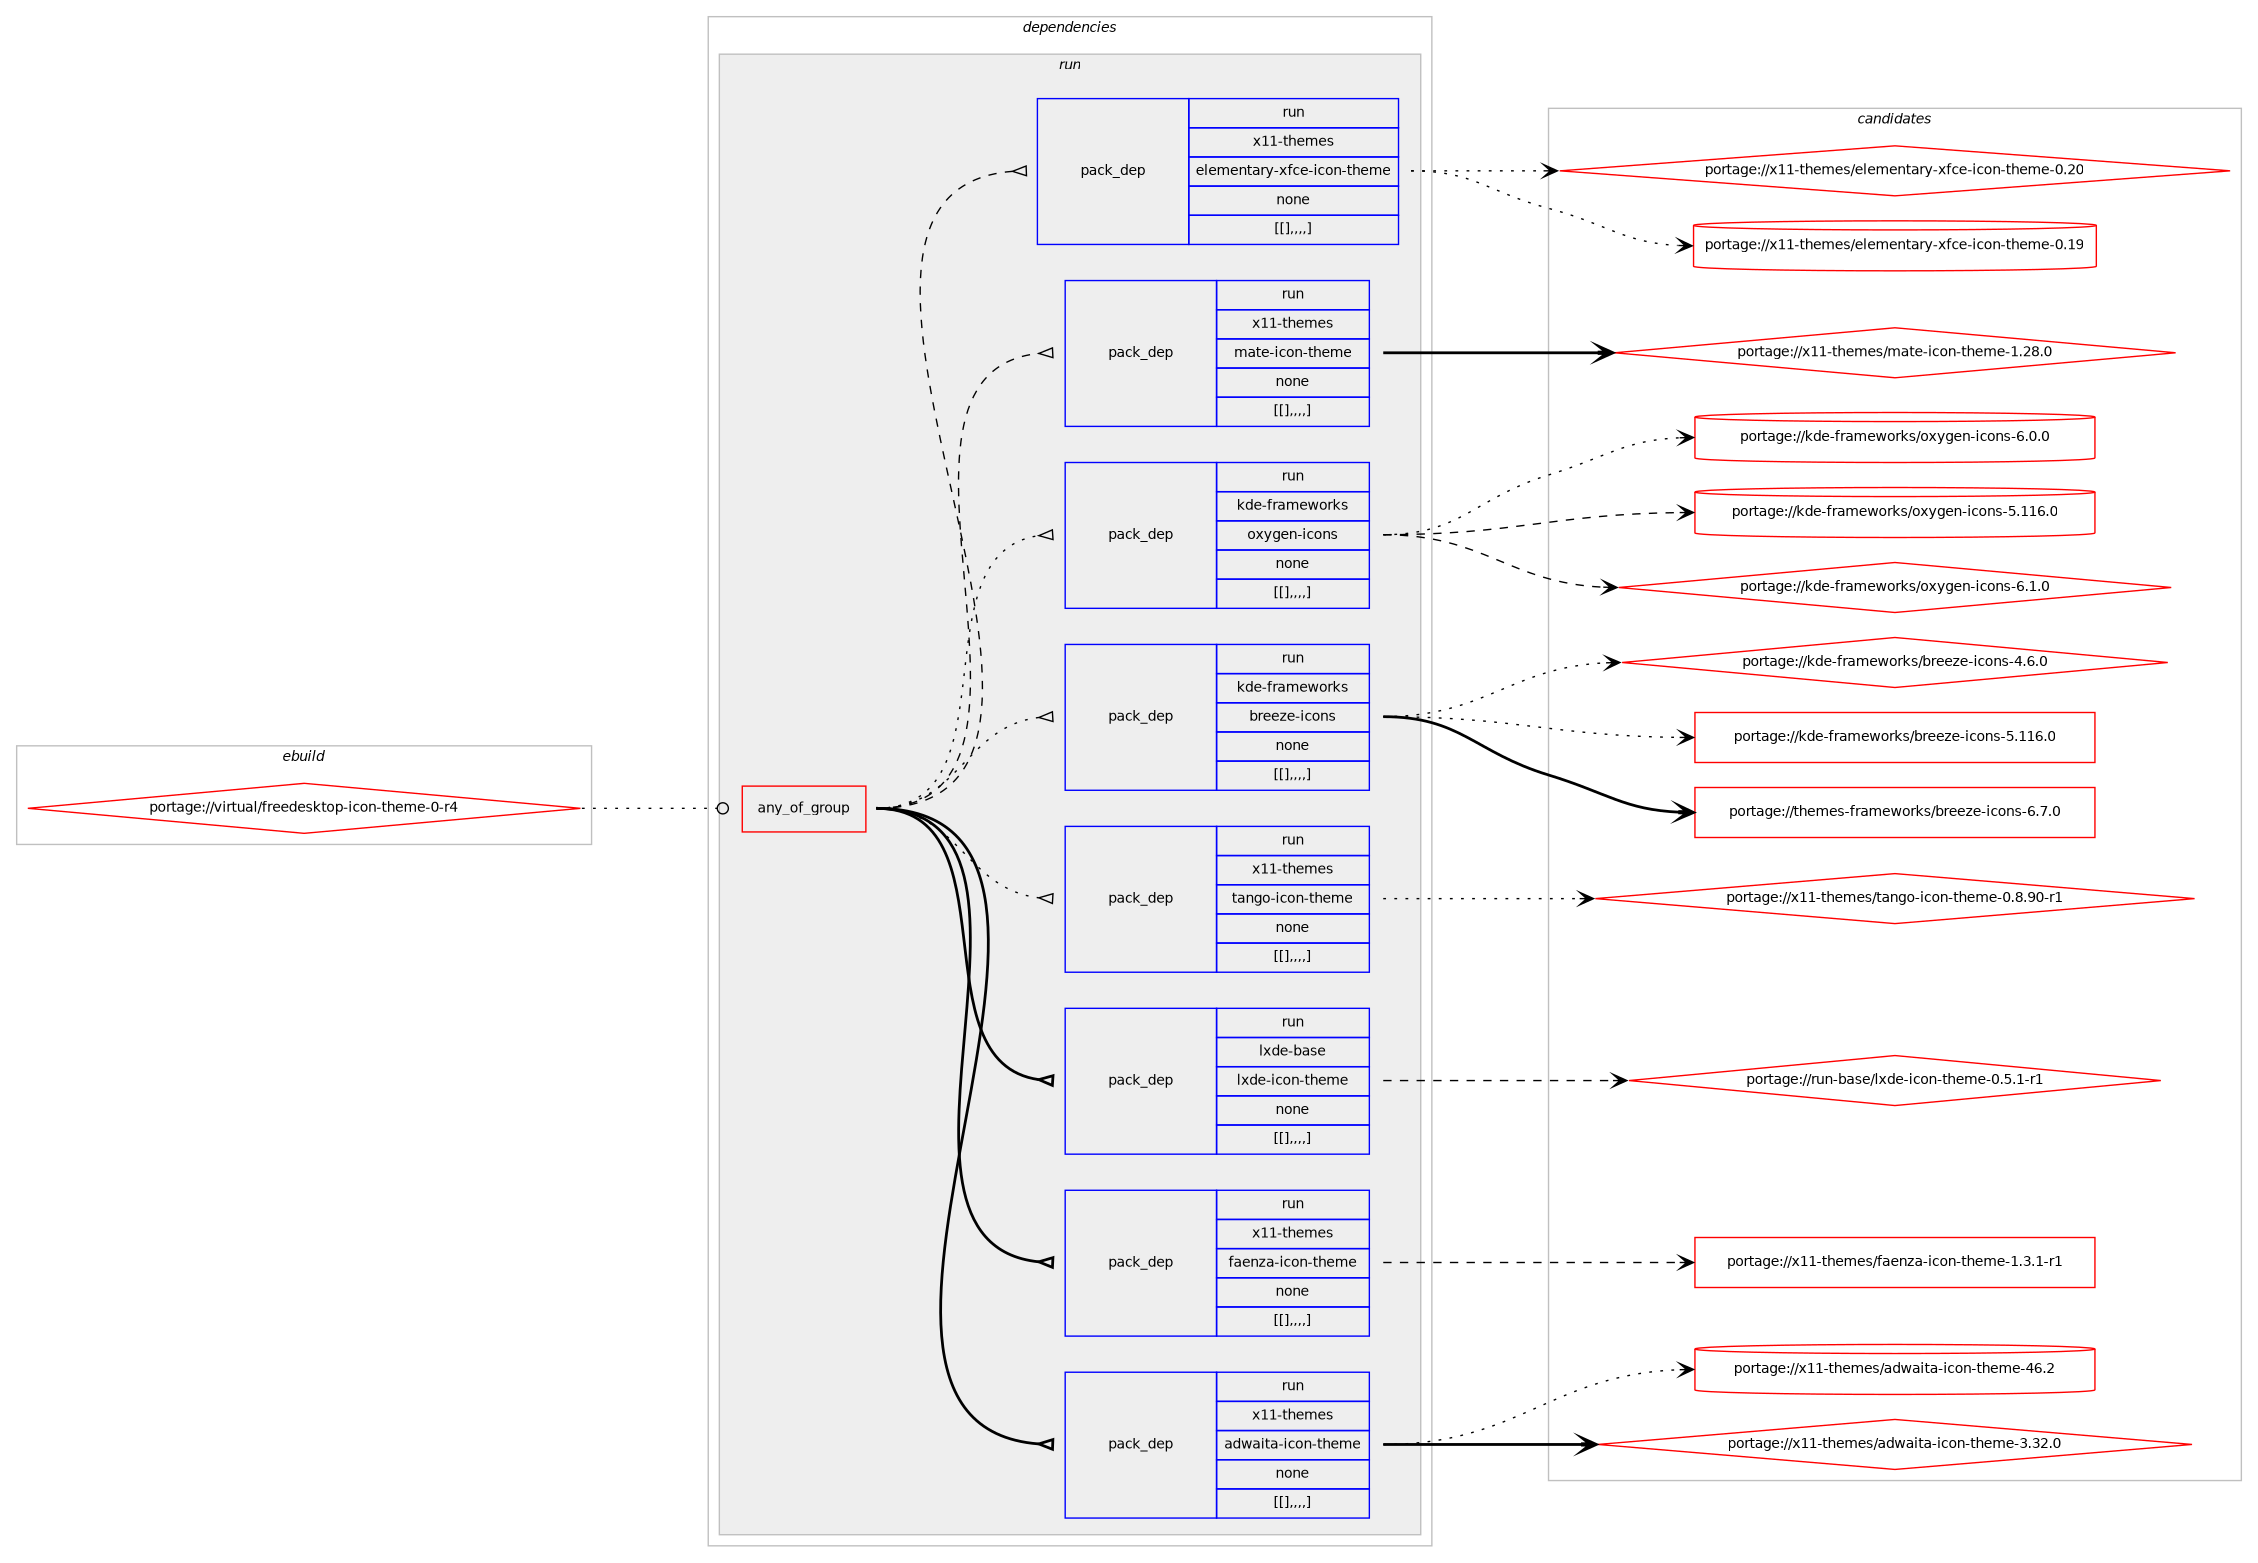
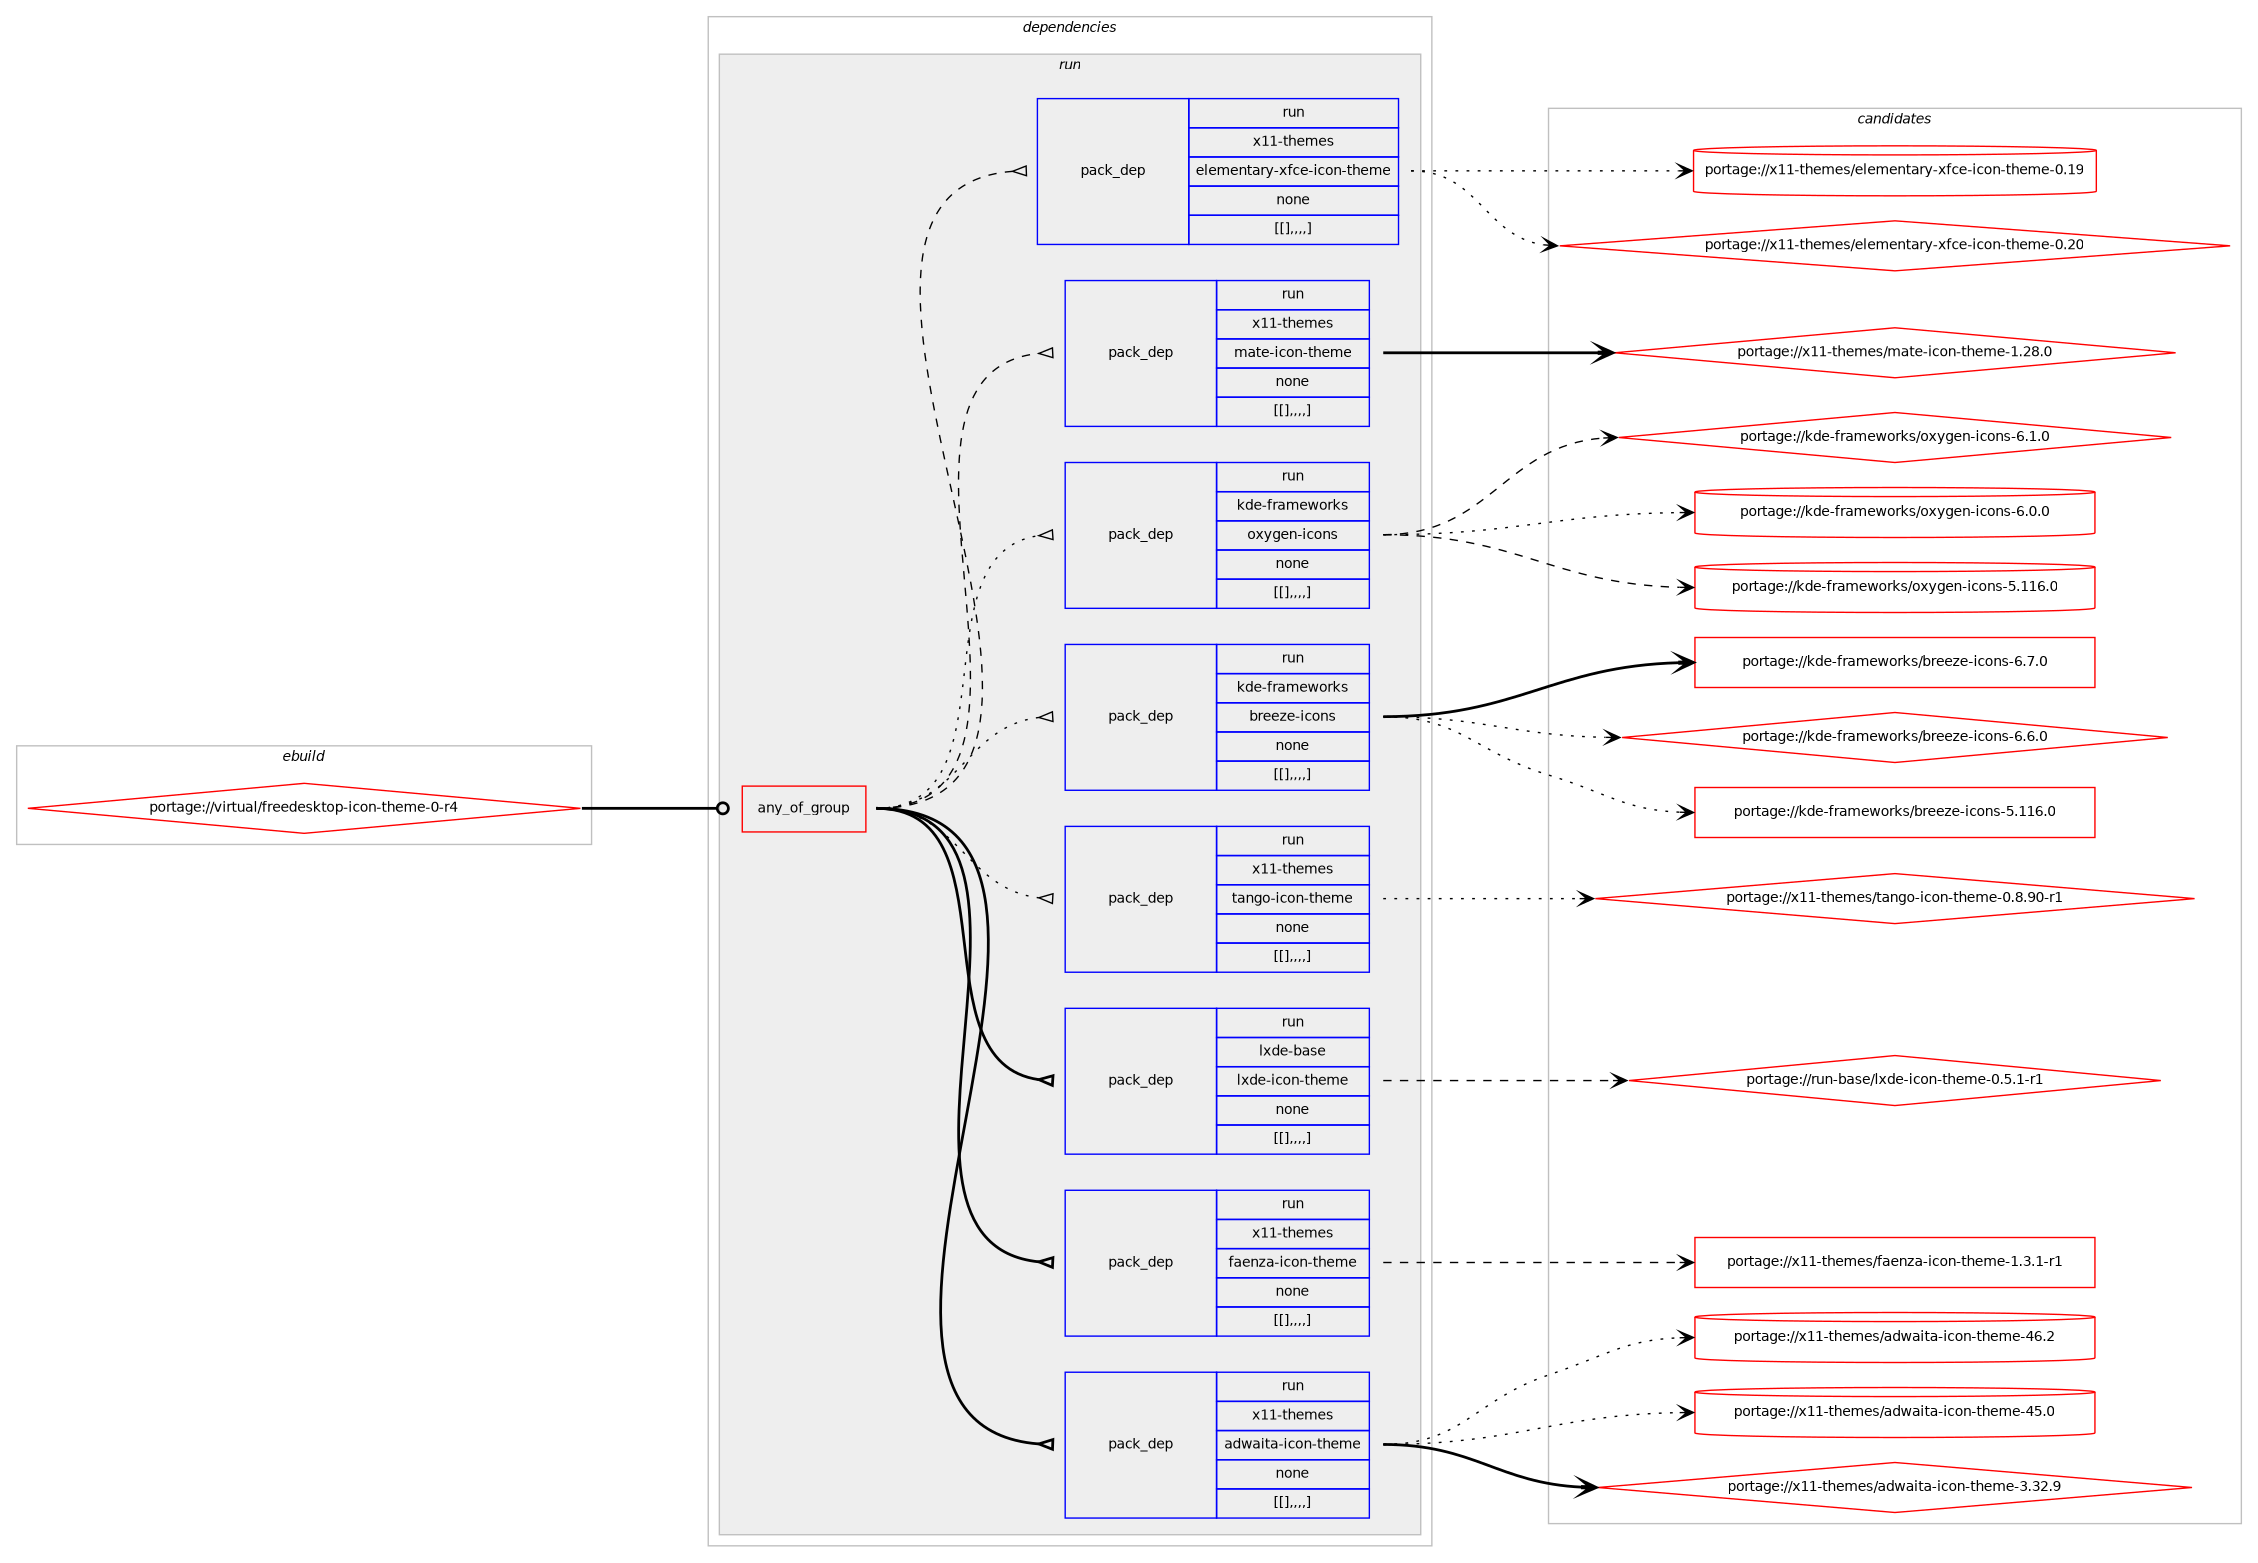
node "portage://kde-frameworks/breeze-icons-4.6.0": label "portage://kde-frameworks/breeze-icons-4.6.0" -> "portage://kde-frameworks/breeze-icons-6.6.0"
edge "portage://virtual/freedesktop-icon-theme-0-r4" -> "any_of_group": style dotted -> bold
node "portage://themes-frameworks/breeze-icons-6.7.0": label "portage://themes-frameworks/breeze-icons-6.7.0" -> "portage://kde-frameworks/breeze-icons-6.7.0"
node "portage://x11-themes/adwaita-icon-theme-45.0": added
node "portage://x11-themes/adwaita-icon-theme-3.32.0": label "portage://x11-themes/adwaita-icon-theme-3.32.0" -> "portage://x11-themes/adwaita-icon-theme-3.32.9"
